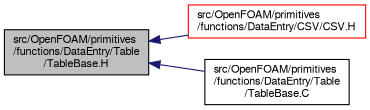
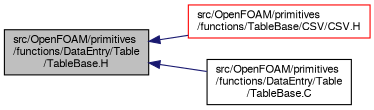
node "src/OpenFOAM/primitives /functions/DataEntry/CSV/CSV.H": label "src/OpenFOAM/primitives /functions/DataEntry/CSV/CSV.H" -> "src/OpenFOAM/primitives /functions/TableBase/CSV/CSV.H"
